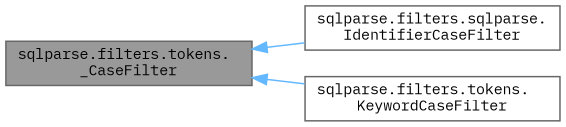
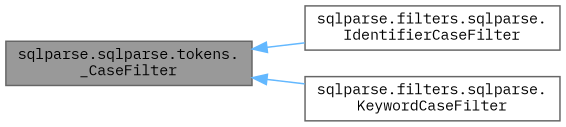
node "sqlparse.filters.tokens. _CaseFilter": label "sqlparse.filters.tokens. _CaseFilter" -> "sqlparse.sqlparse.tokens. _CaseFilter"
node "sqlparse.filters.tokens. KeywordCaseFilter": label "sqlparse.filters.tokens. KeywordCaseFilter" -> "sqlparse.filters.sqlparse. KeywordCaseFilter"
